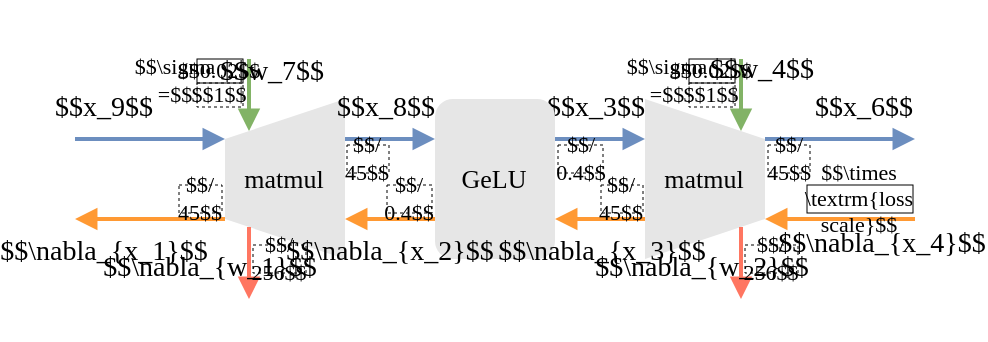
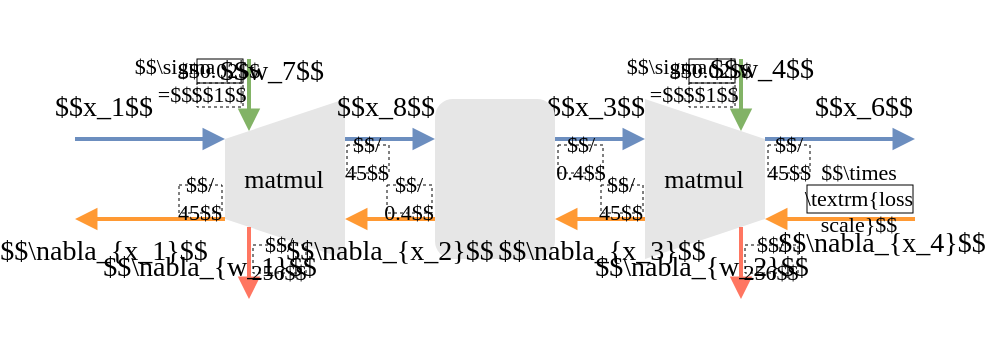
node "$$x_9$$": label "$$x_9$$" -> "$$x_1$$"
node "GeLU": removed
